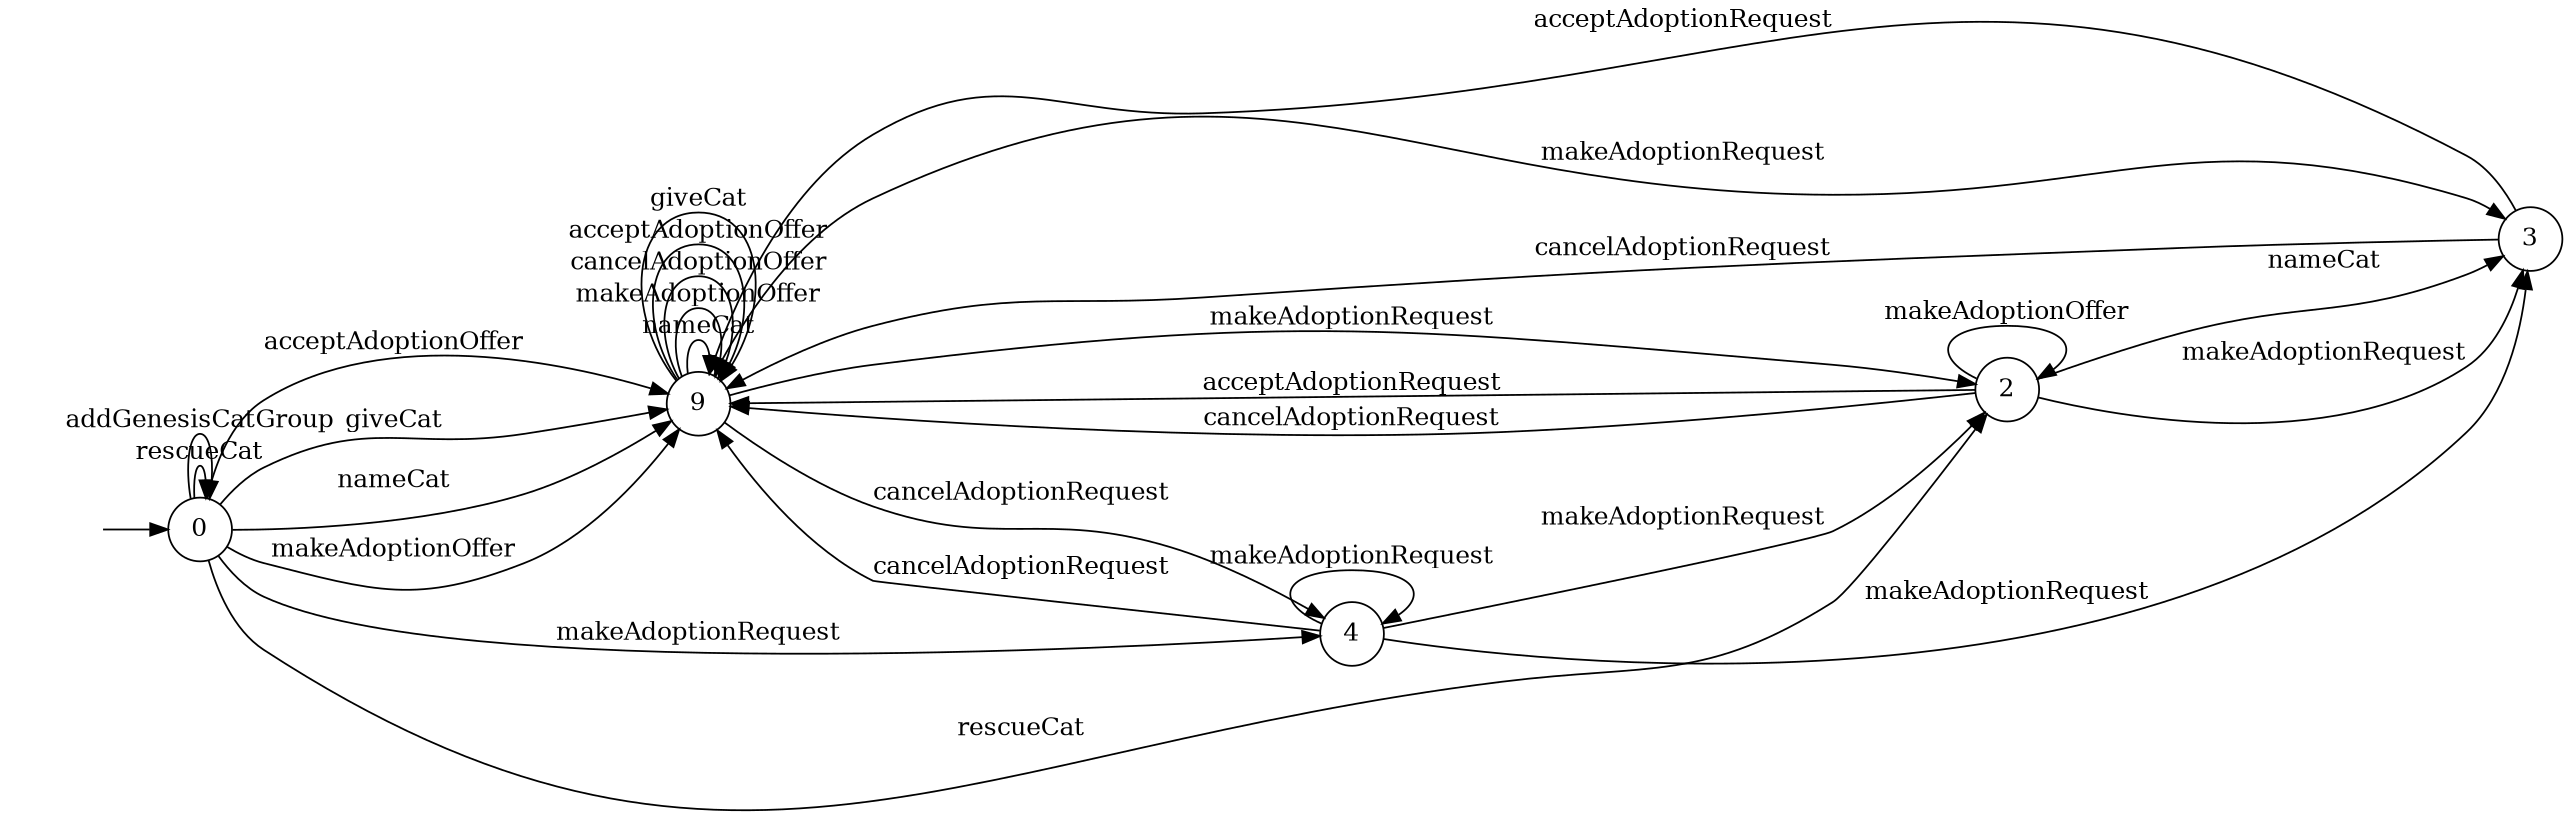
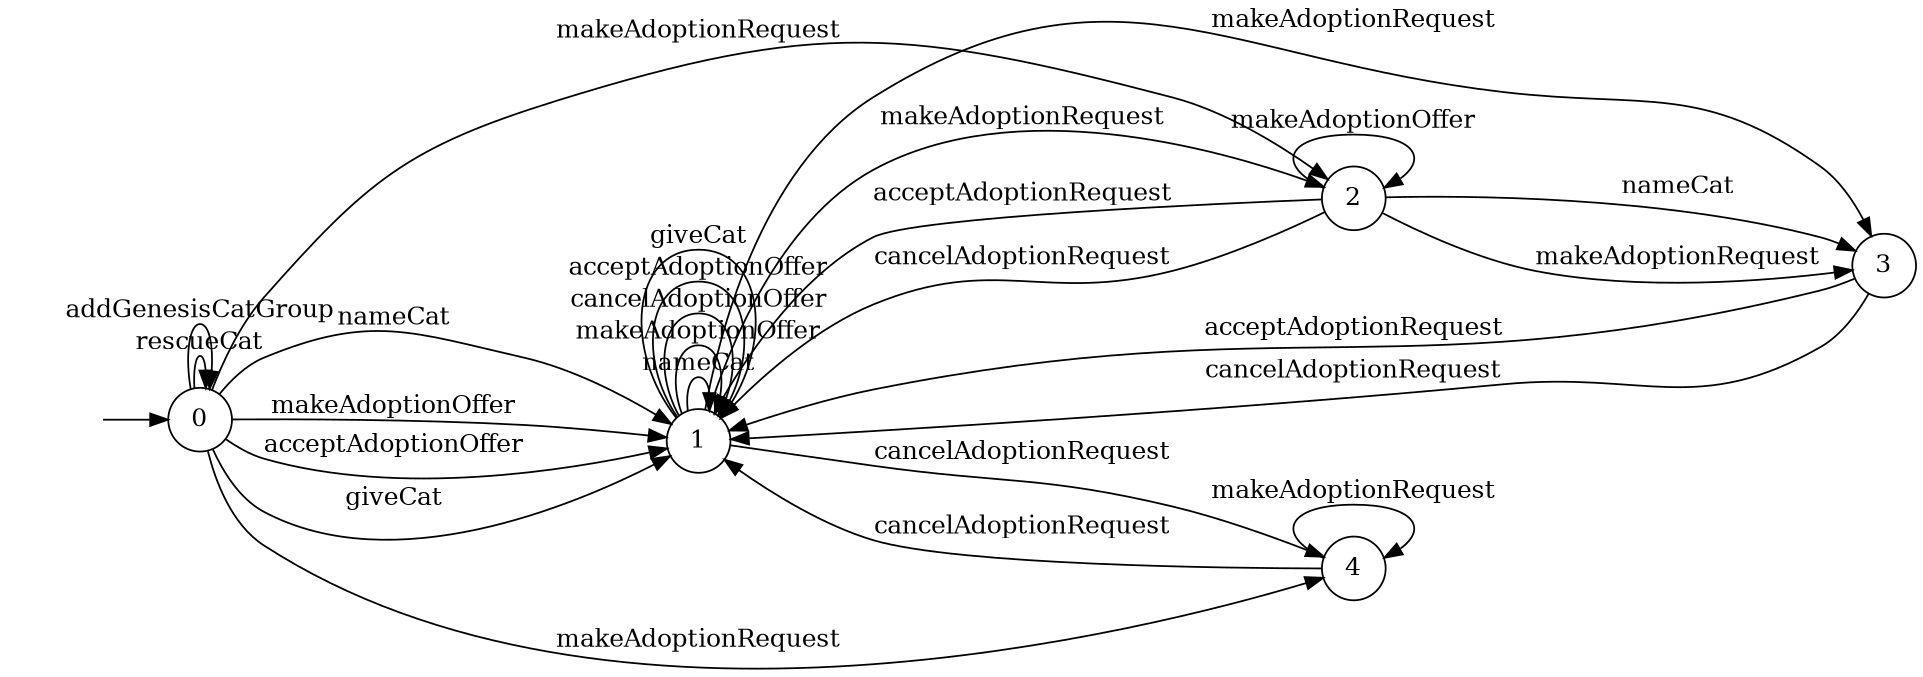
node "9": label "9" -> "1"
edge "4" -> "2": removed, label "makeAdoptionRequest"
edge "4" -> "3": removed, label "makeAdoptionRequest"
edge "0" -> "2": label "rescueCat" -> "makeAdoptionRequest"
